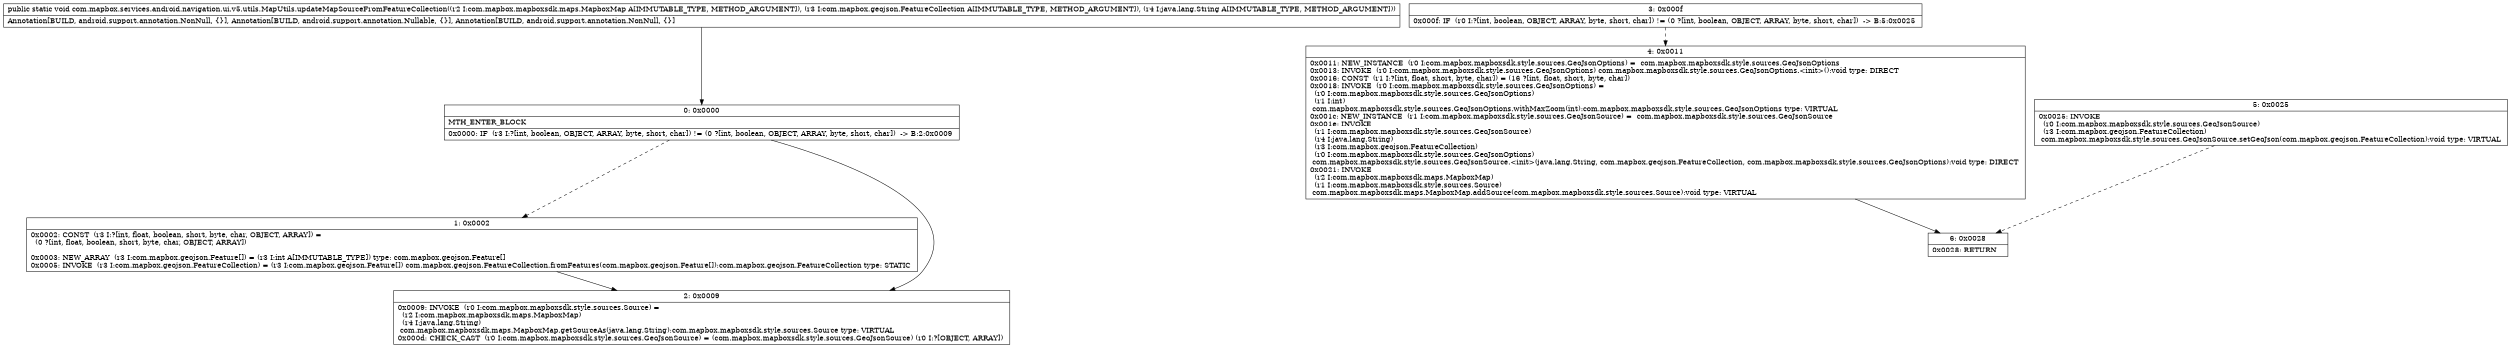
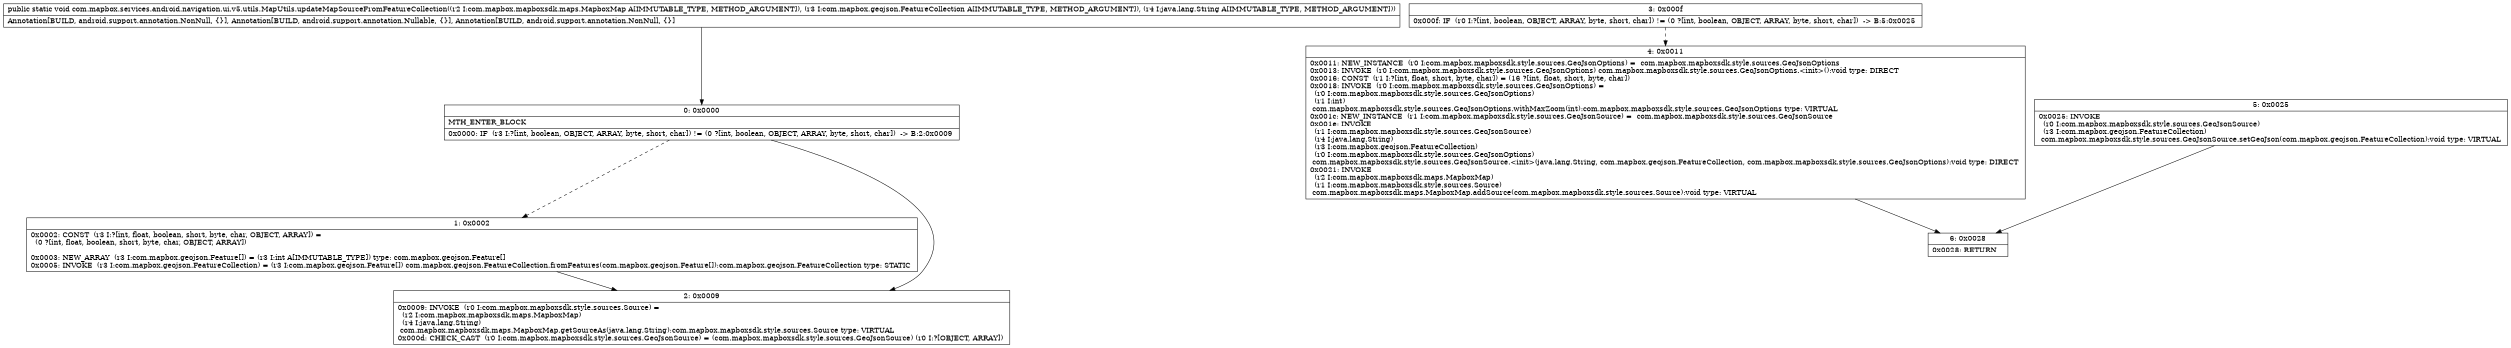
edge "5: 0x0025" -> "6: 0x0028": style dashed -> solid
